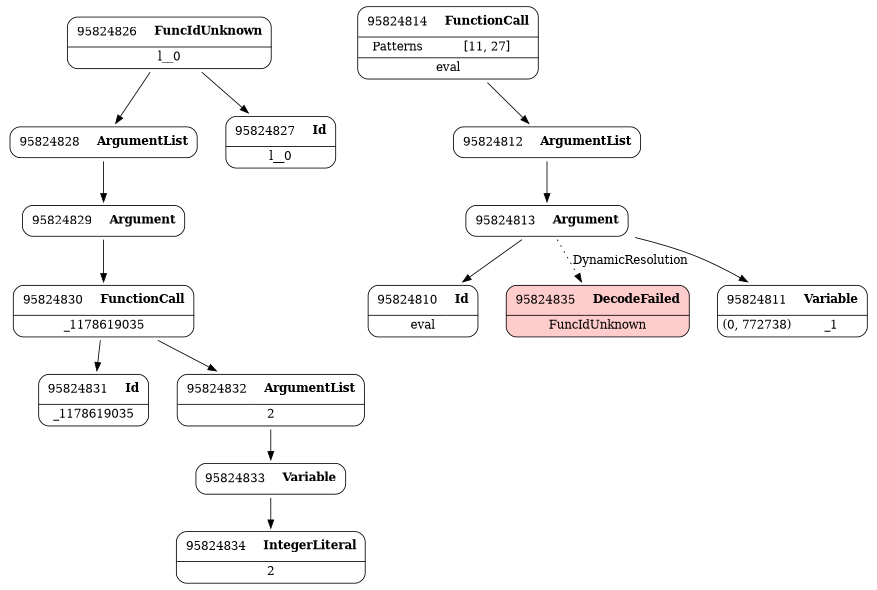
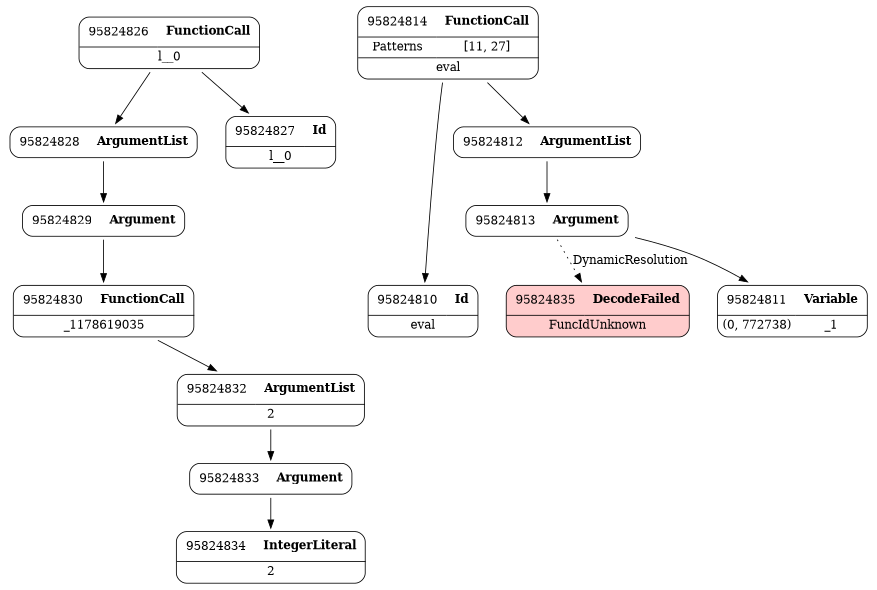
node "95824826": text "FuncIdUnknown" -> "FunctionCall"
edge "95824813" -> "95824810": now "95824814" -> "95824810"
node "95824831": removed
node "95824833": text "Variable" -> "Argument"
